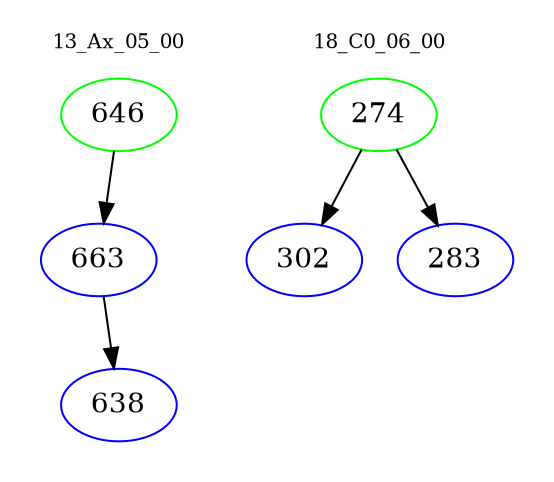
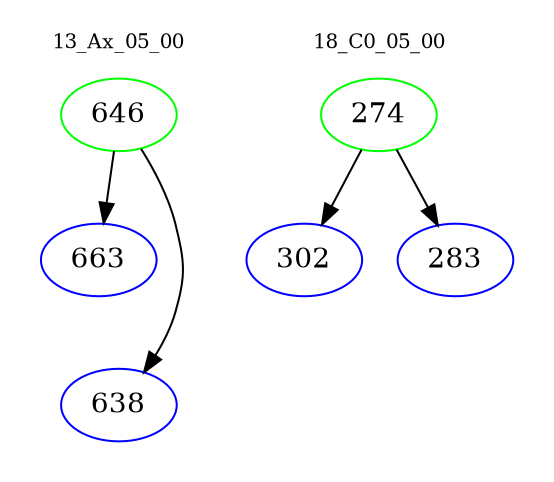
cluster "18_C0_06_00": label "18_C0_06_00" -> "18_C0_05_00"
edge "663" -> "638": now "646" -> "638"
